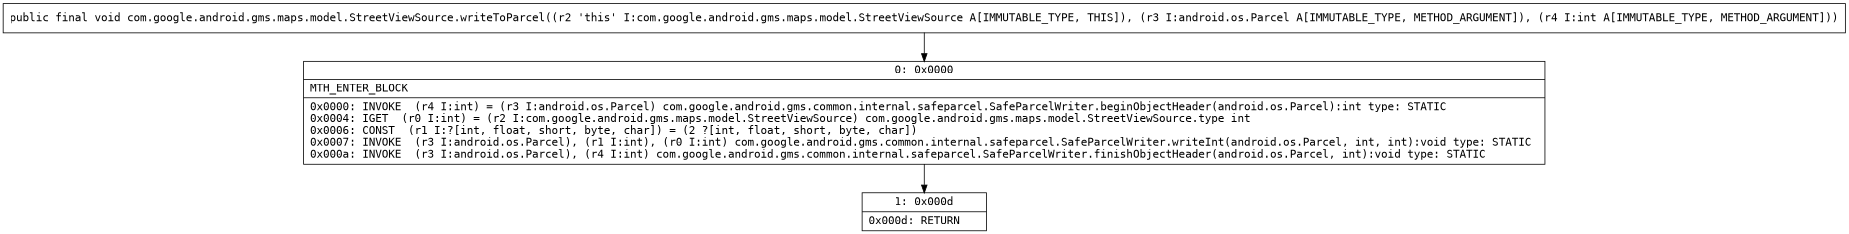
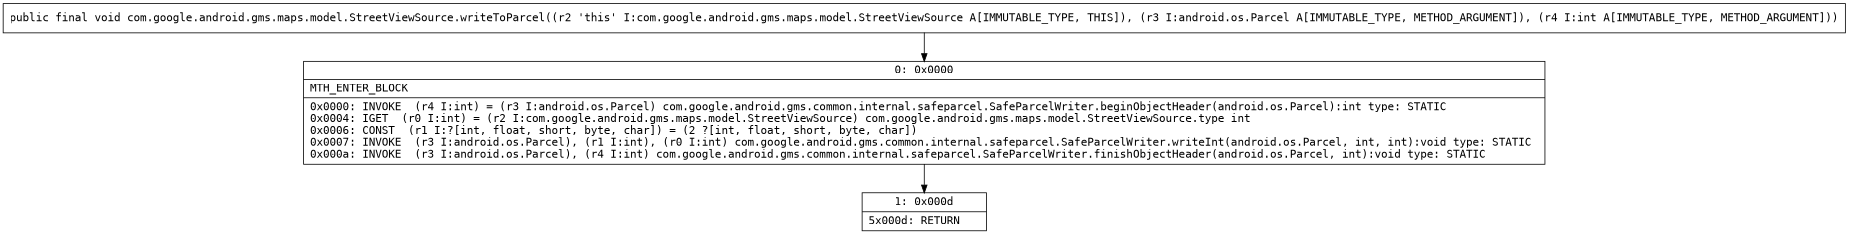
node "1: 0x000d": text "0x000d: RETURN" -> "5x000d: RETURN"
